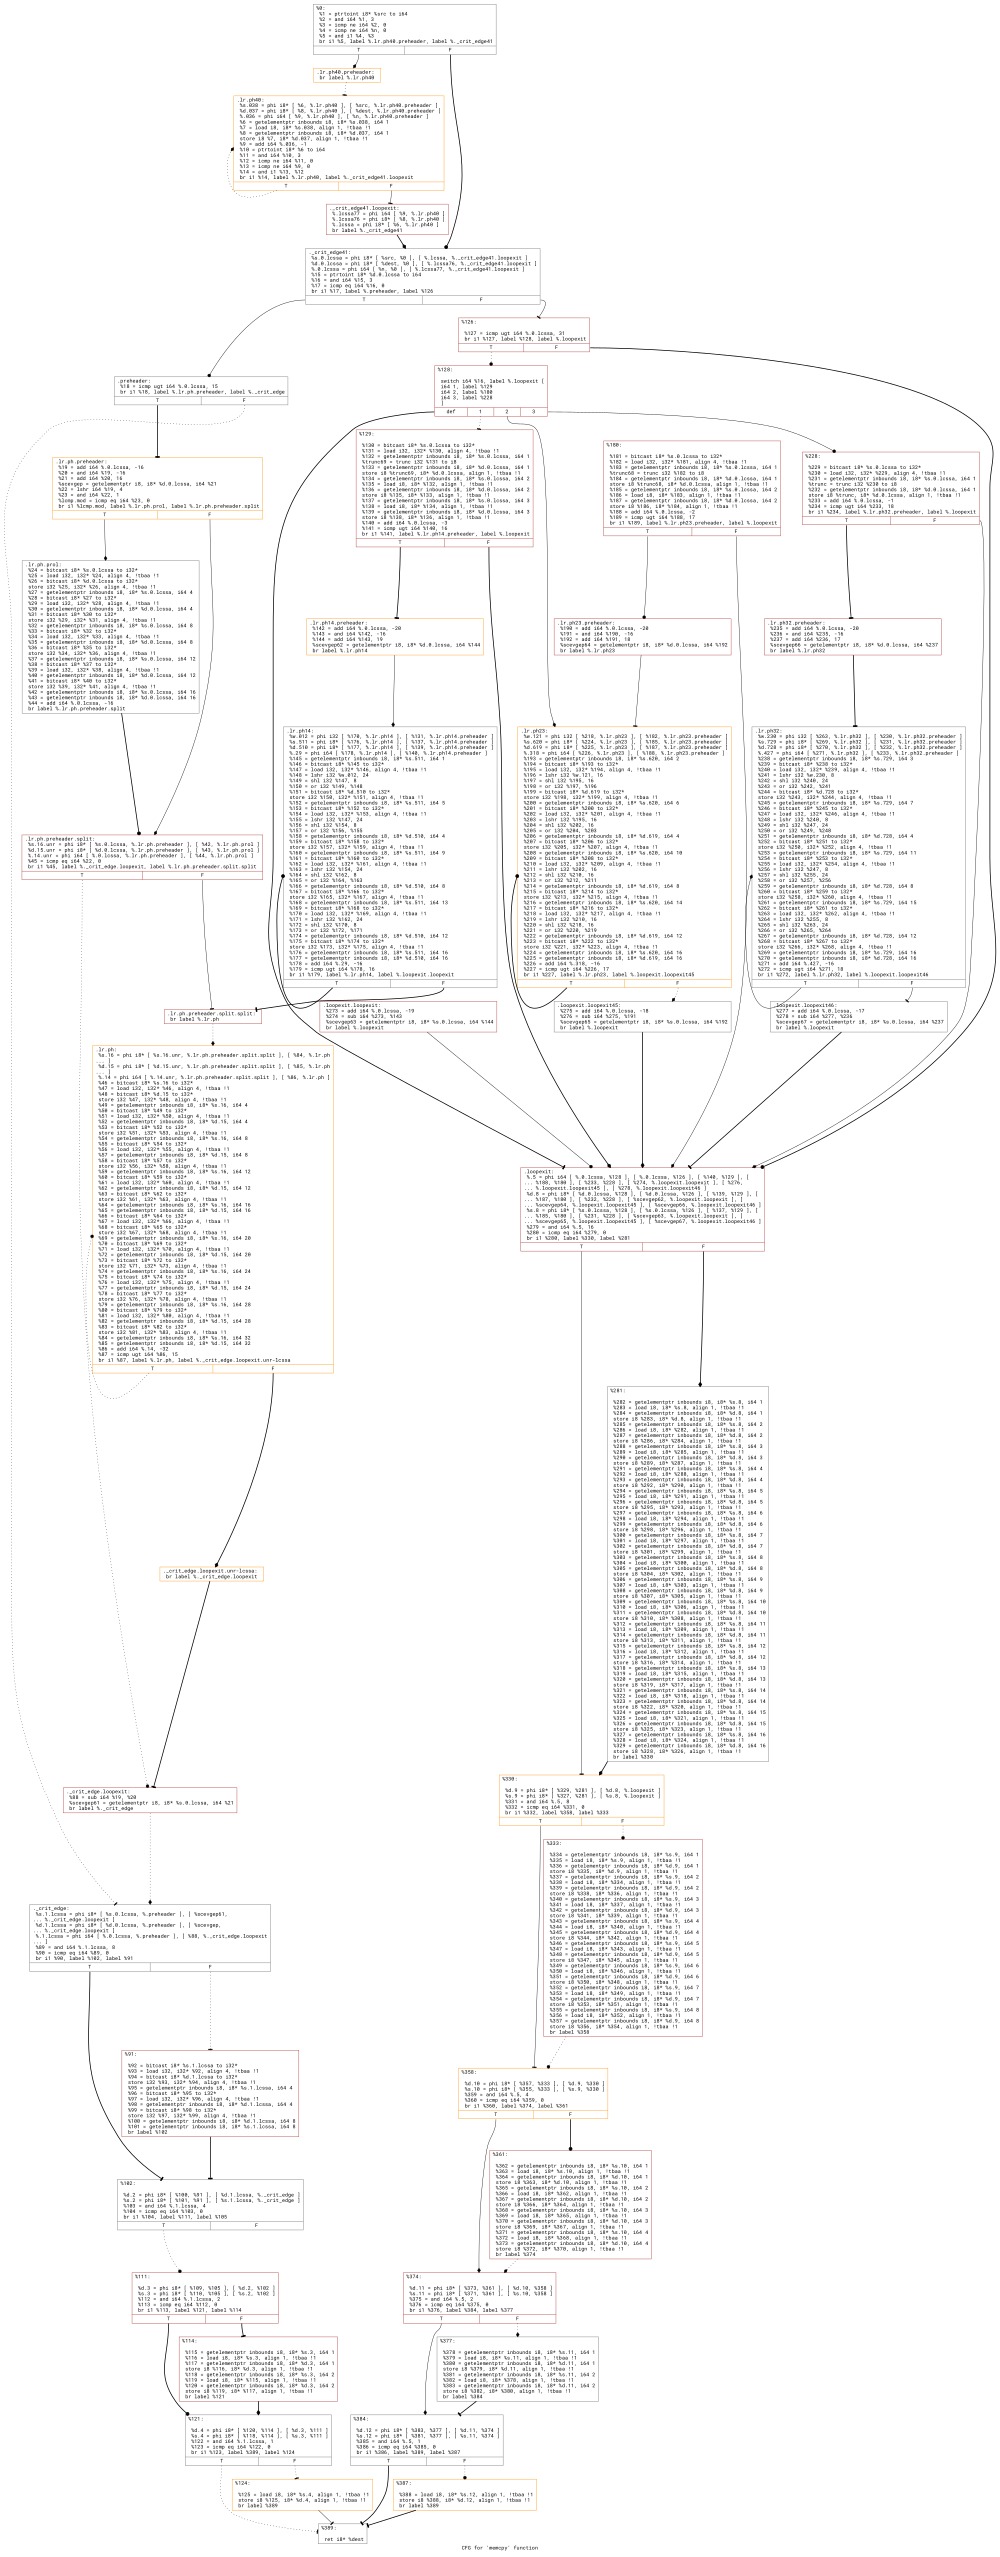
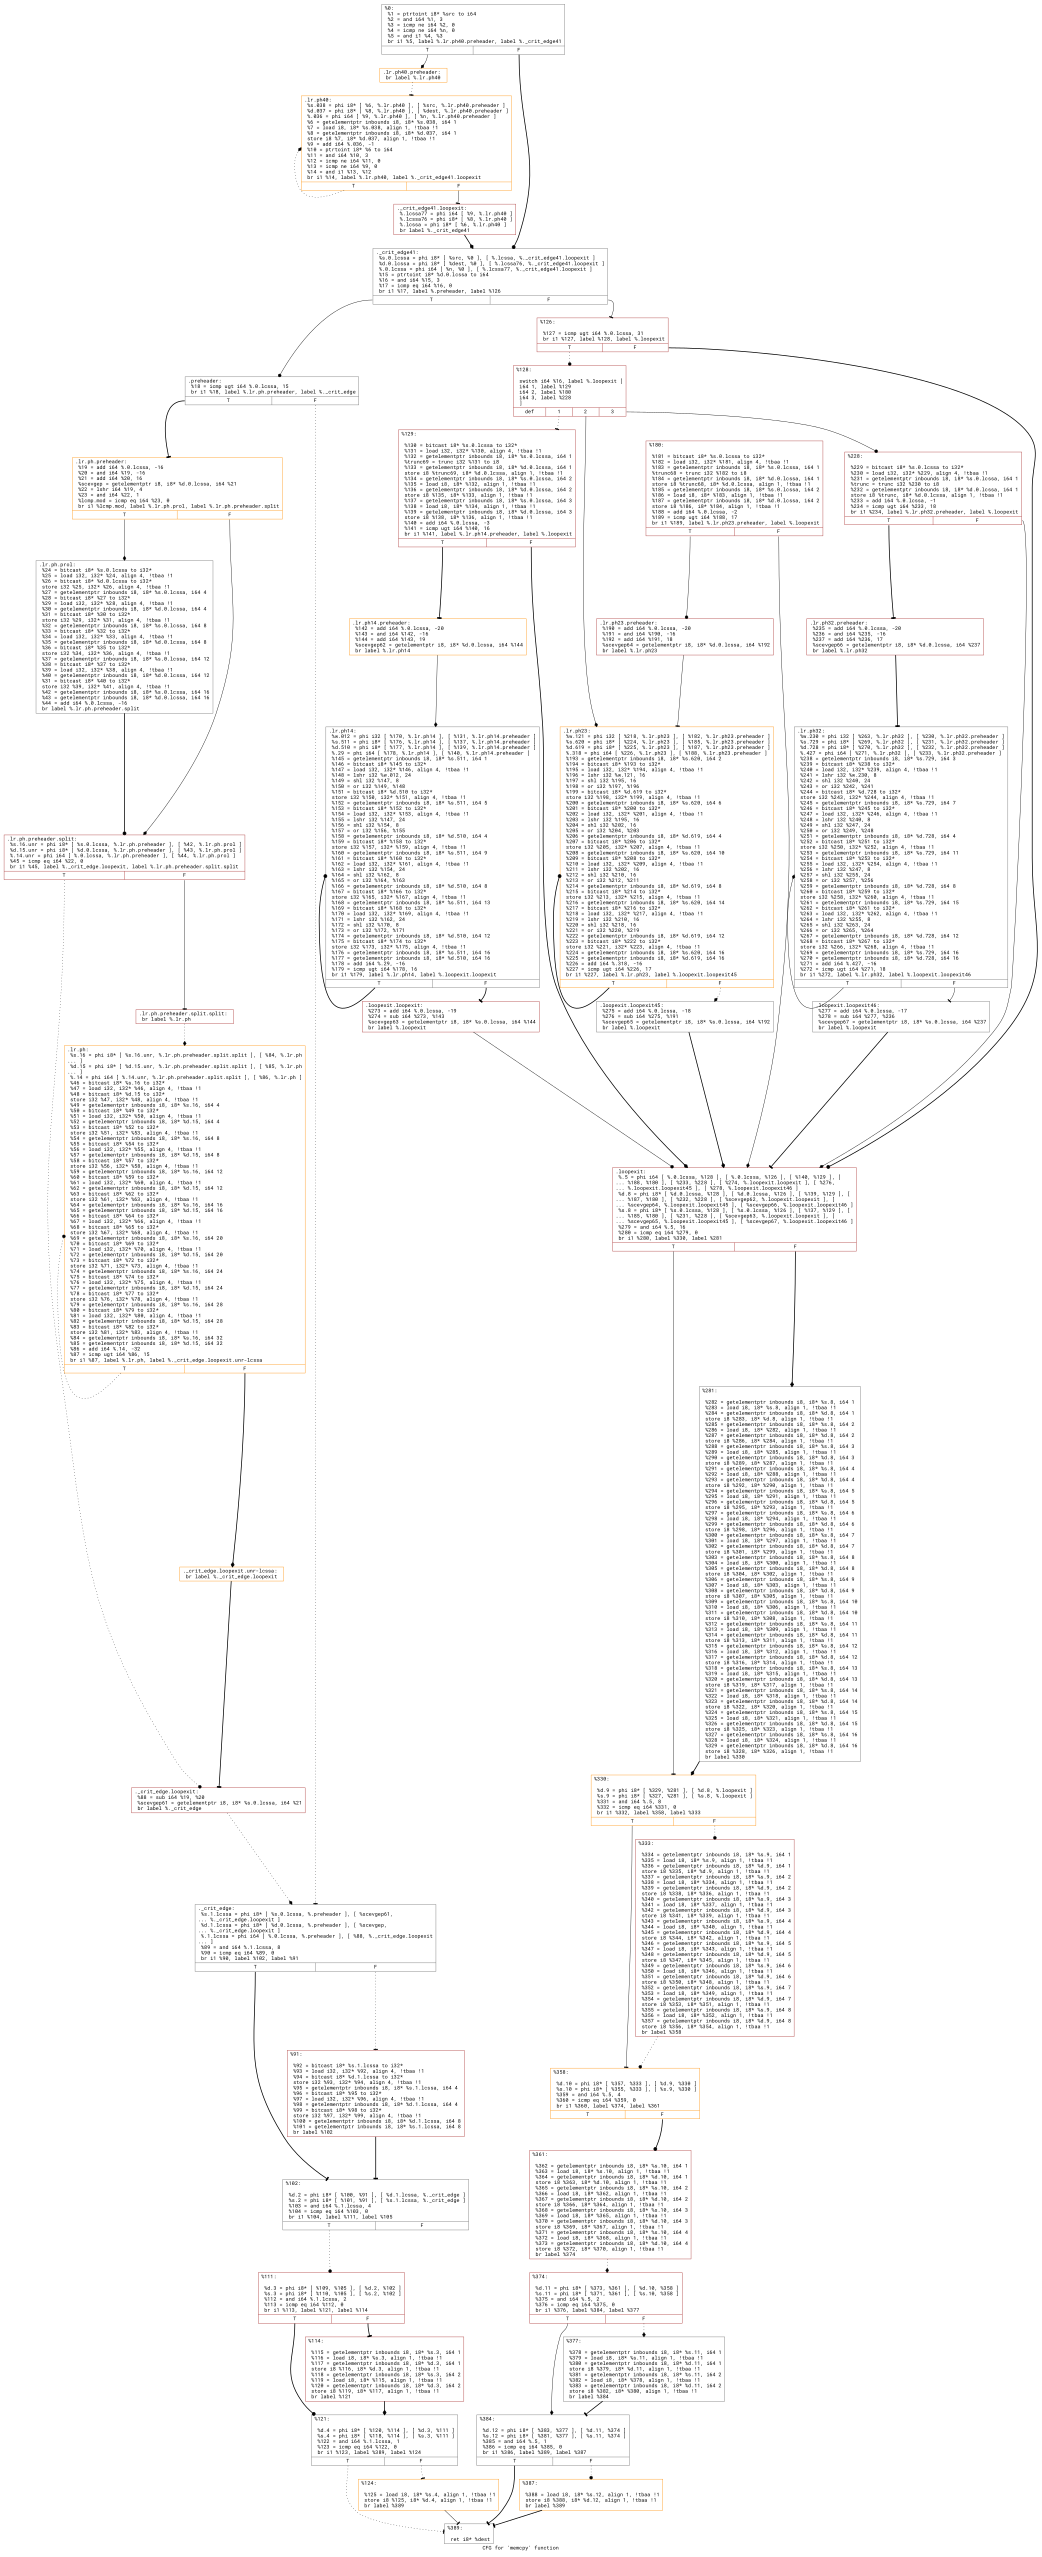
node ".lr.ph.prol:": text "%41 = bitcast i8* %40 to i32*" -> "%31 = bitcast i8* %40 to i32*"
edge "%128:" -> ".loopexit:": removed
edge ".lr.ph14:" -> ".lr.ph.preheader.split.split:": now ".lr.ph14:" -> ".loopexit.loopexit:"
edge "%358:" -> "%374:": removed
